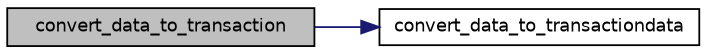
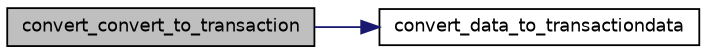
node "convert_data_to_transaction": label "convert_data_to_transaction" -> "convert_convert_to_transaction"
